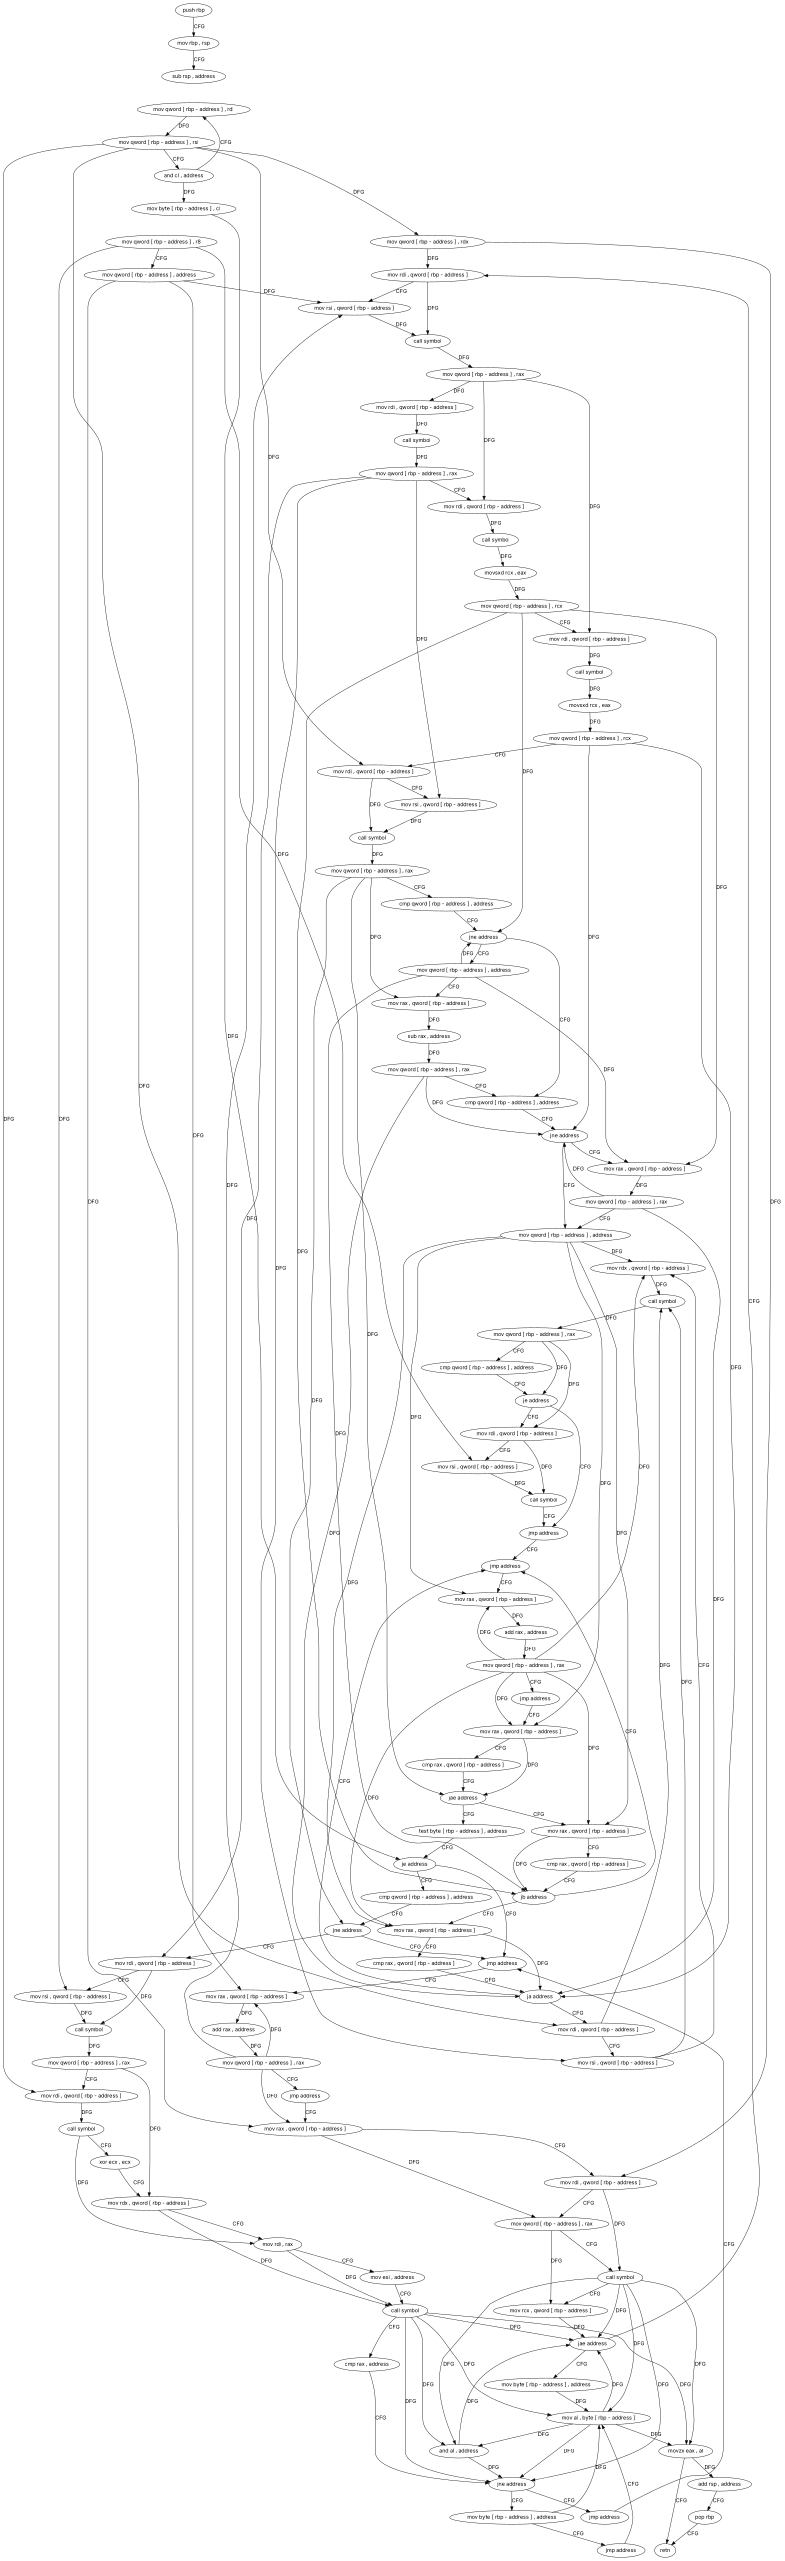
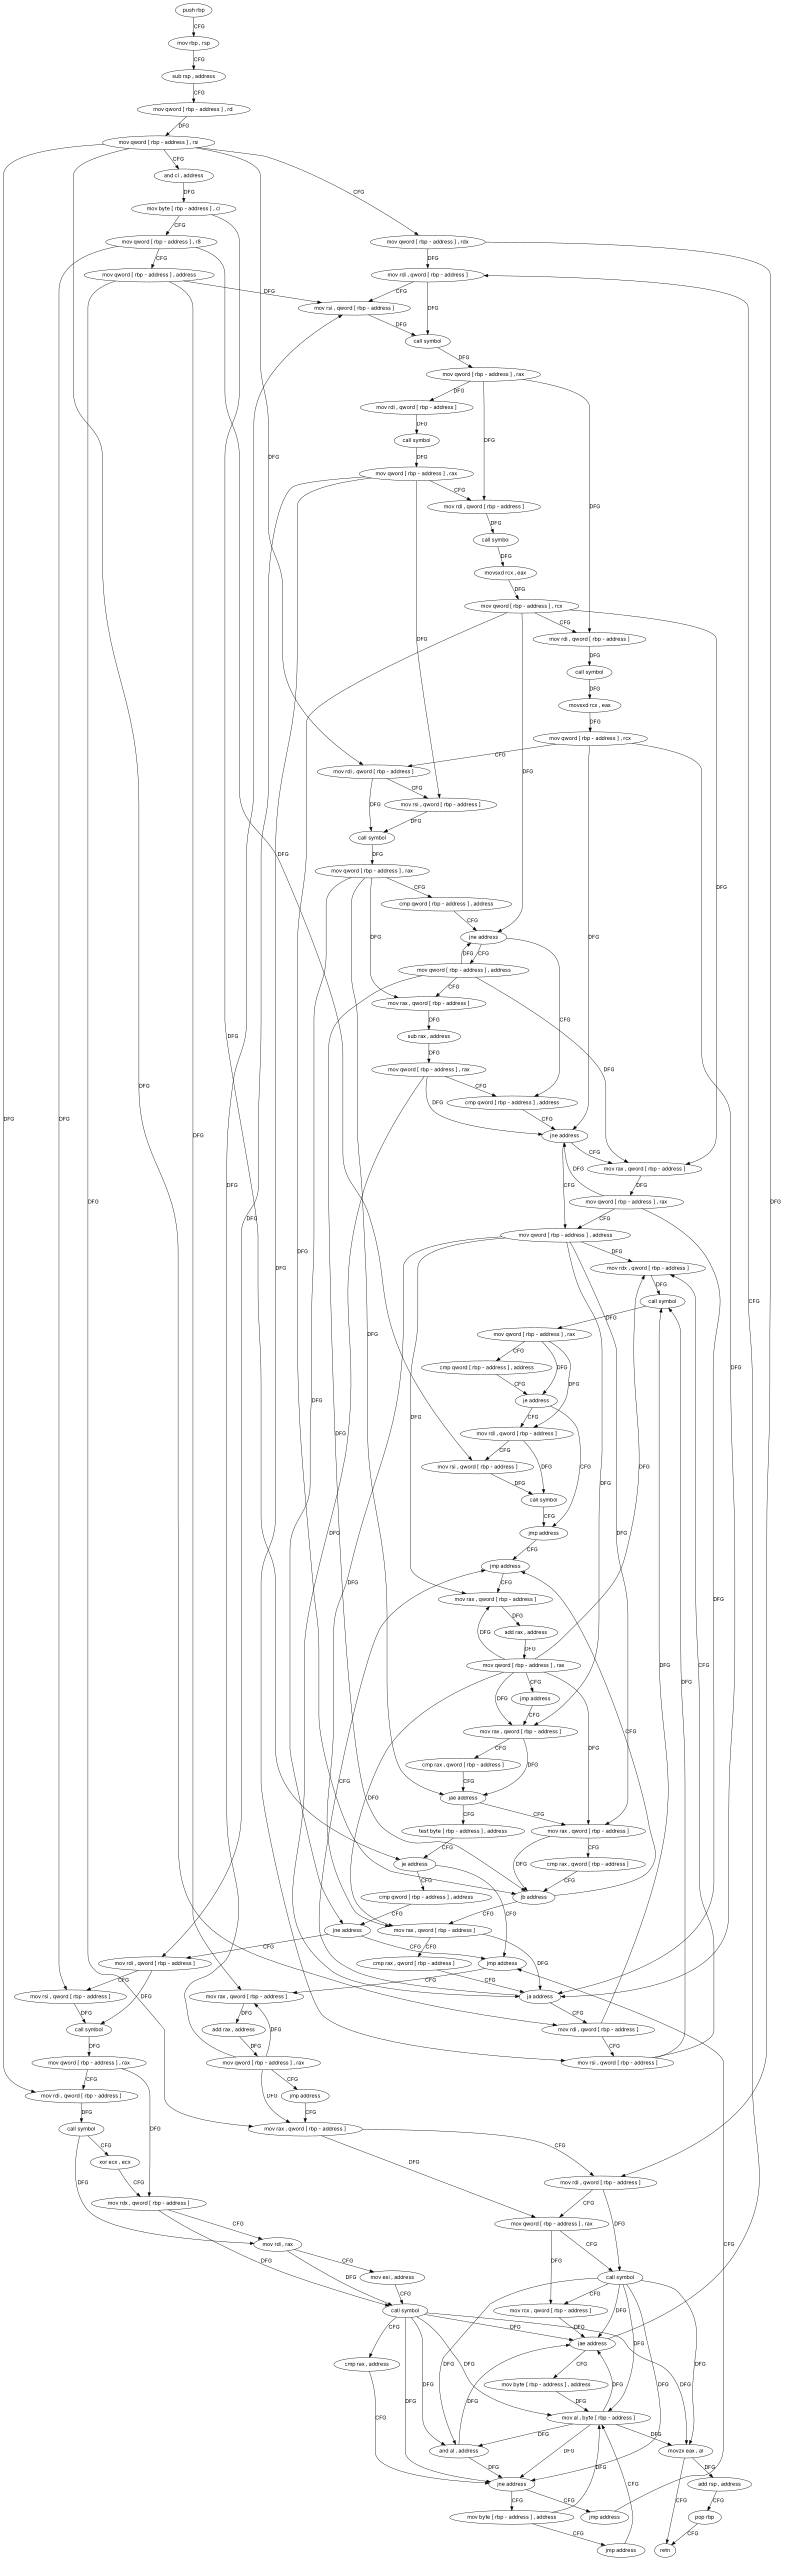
edge "and cl , address" -> "mov qword [ rbp - address ] , rdi": now "sub rsp , address" -> "mov qword [ rbp - address ] , rdi"
edge "mov qword [ rbp - address ] , rsi" -> "mov qword [ rbp - address ] , rdx": label "DFG" -> "CFG"
edge "mov byte [ rbp - address ] , cl" -> "mov qword [ rbp - address ] , r8": added, label "CFG"
